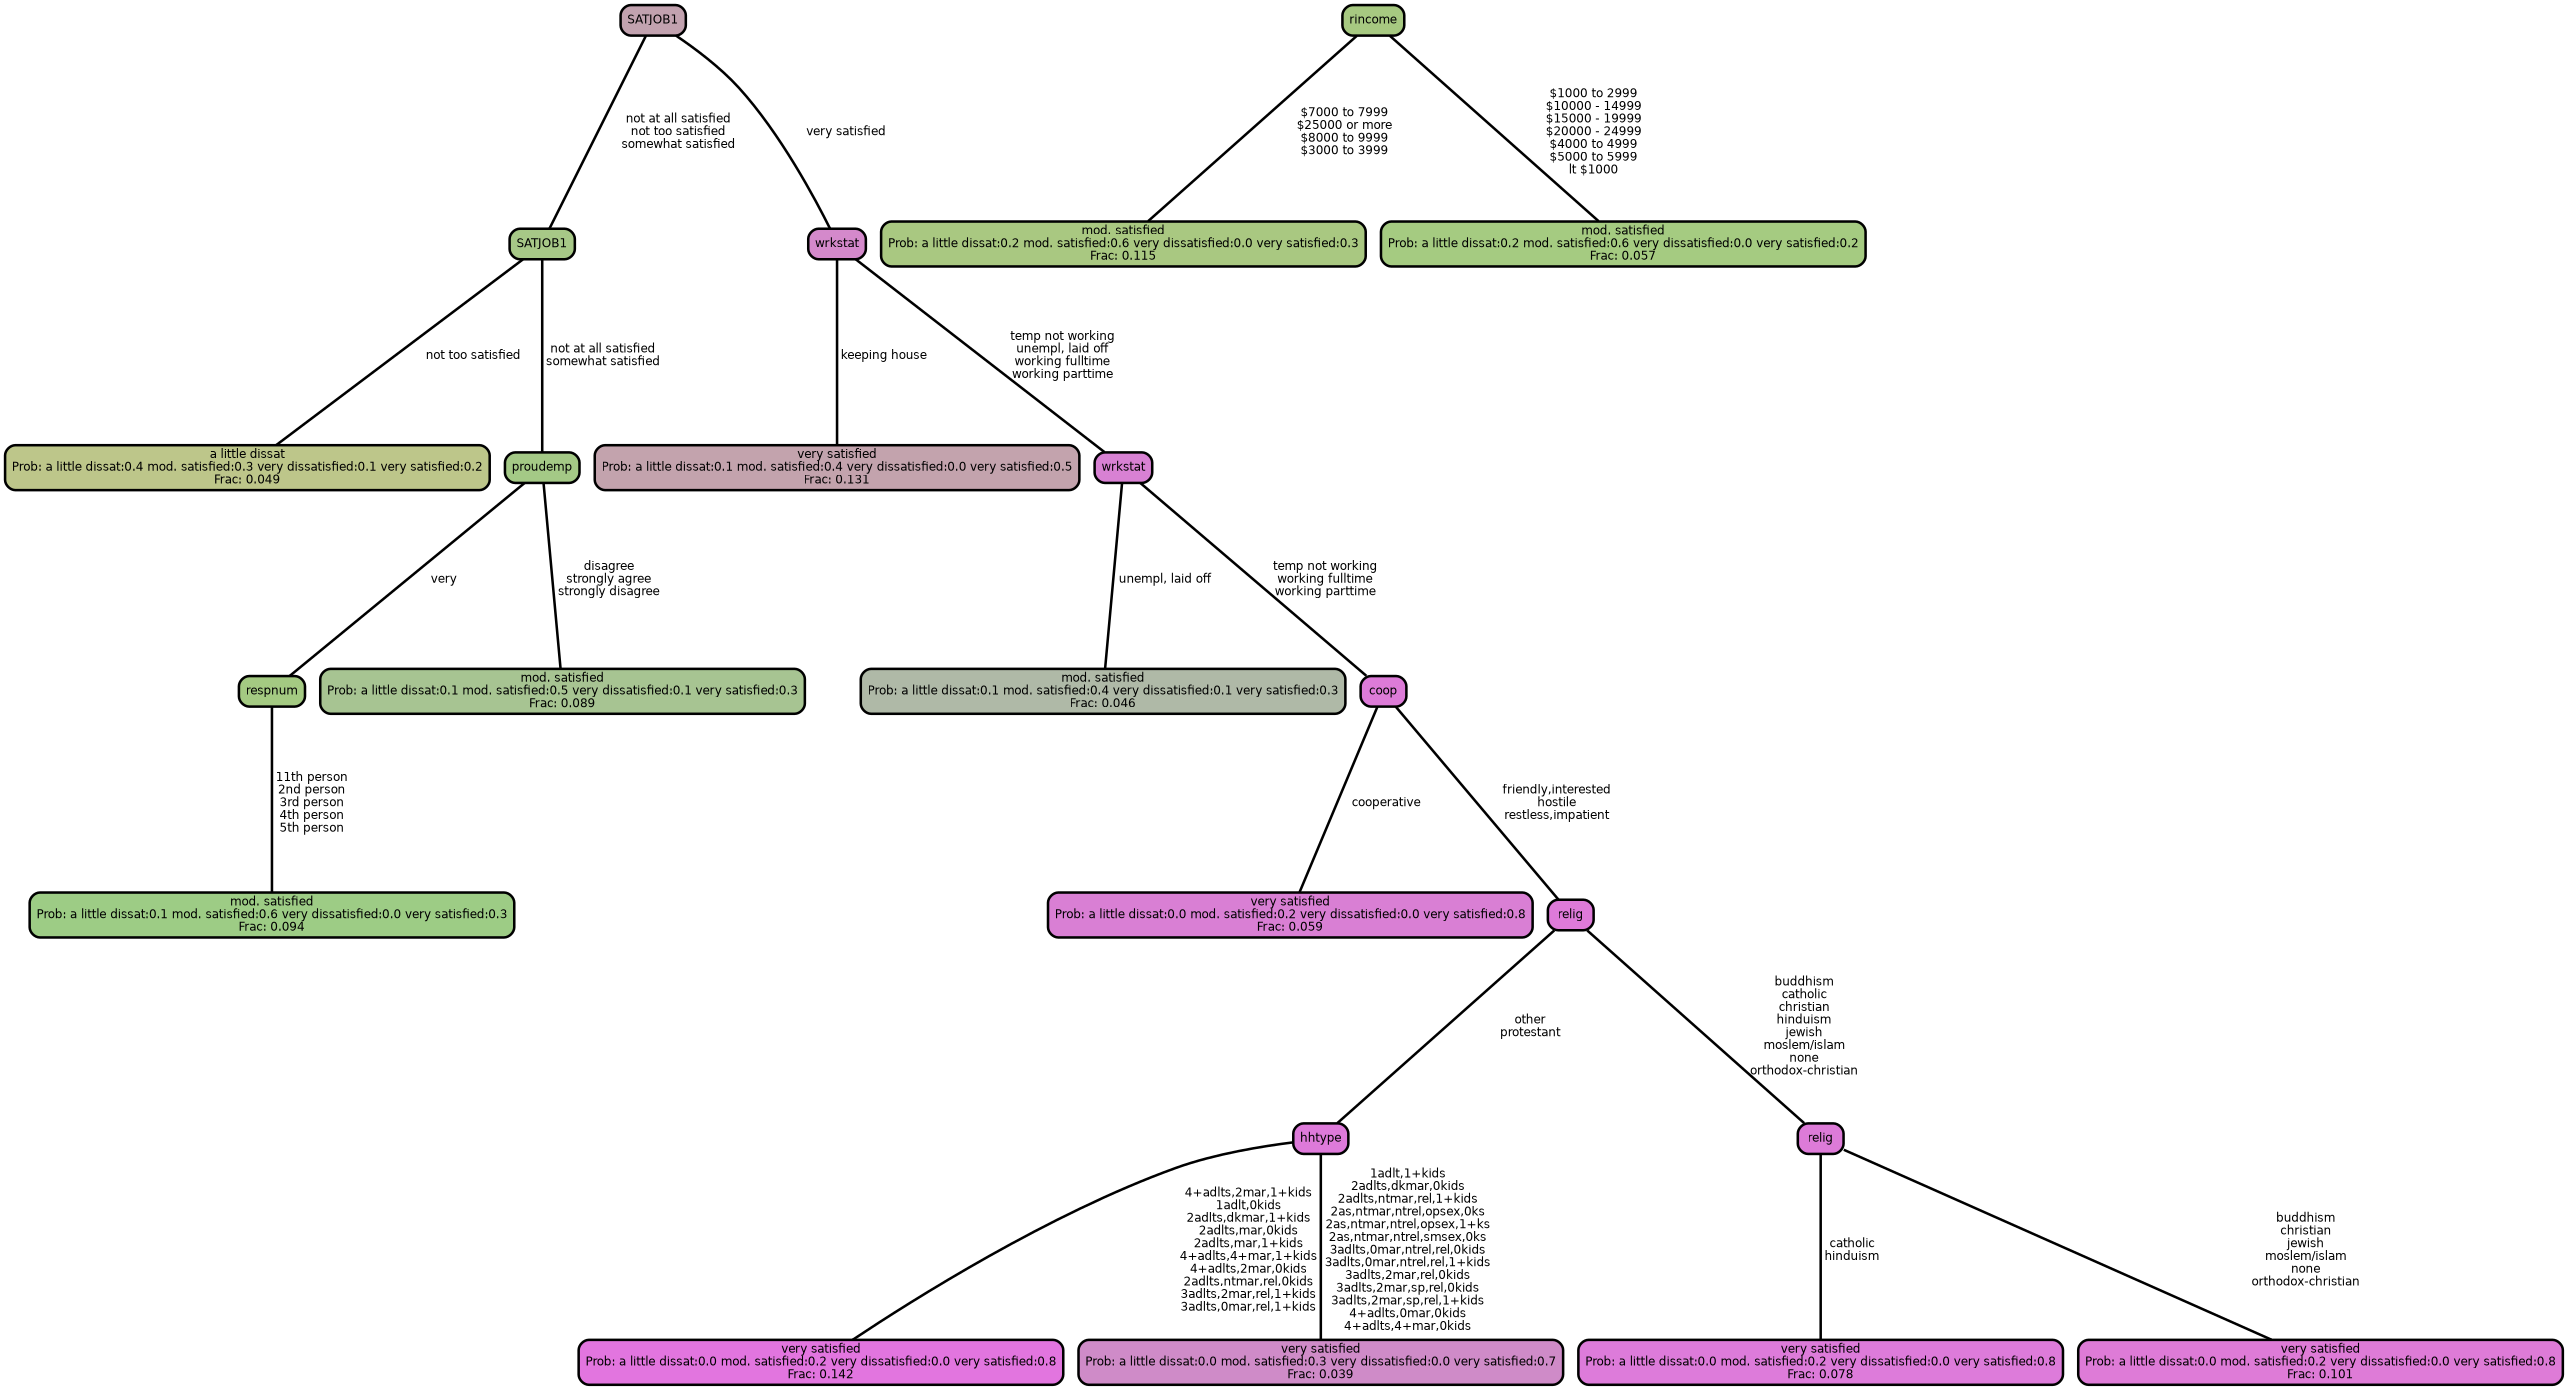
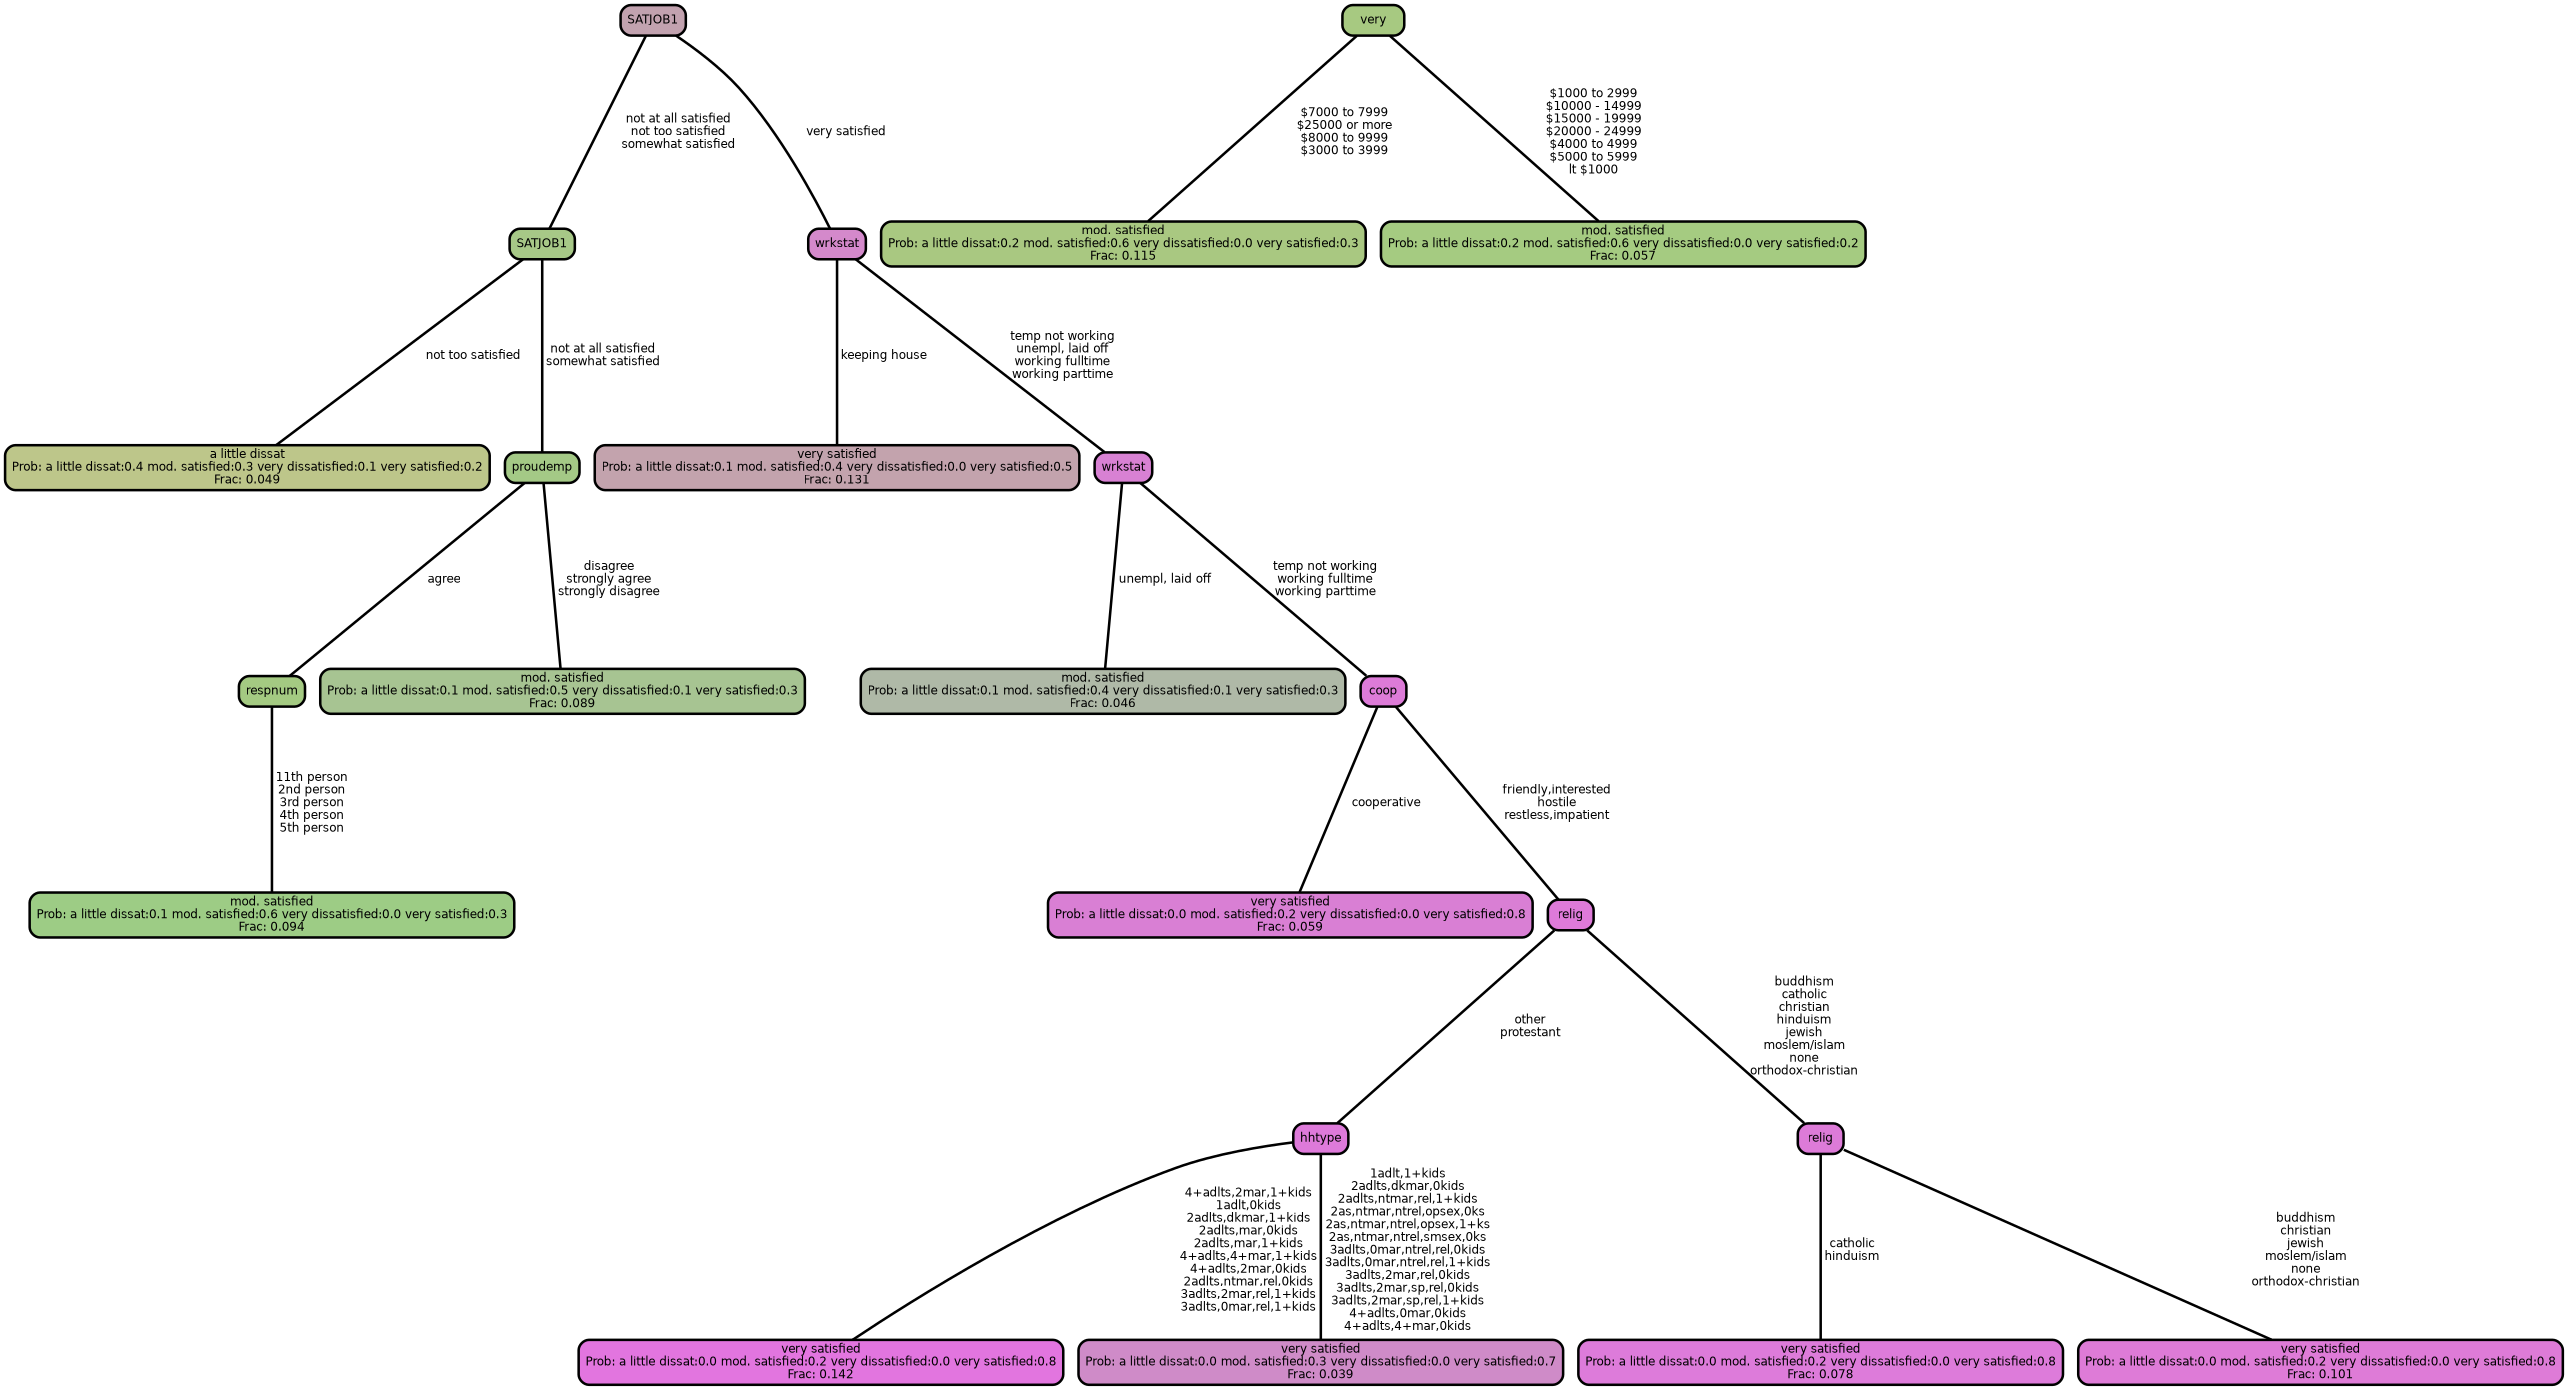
node "rincome": label "rincome" -> "very"
edge "proudemp" -- "respnum": label " very" -> " agree"
